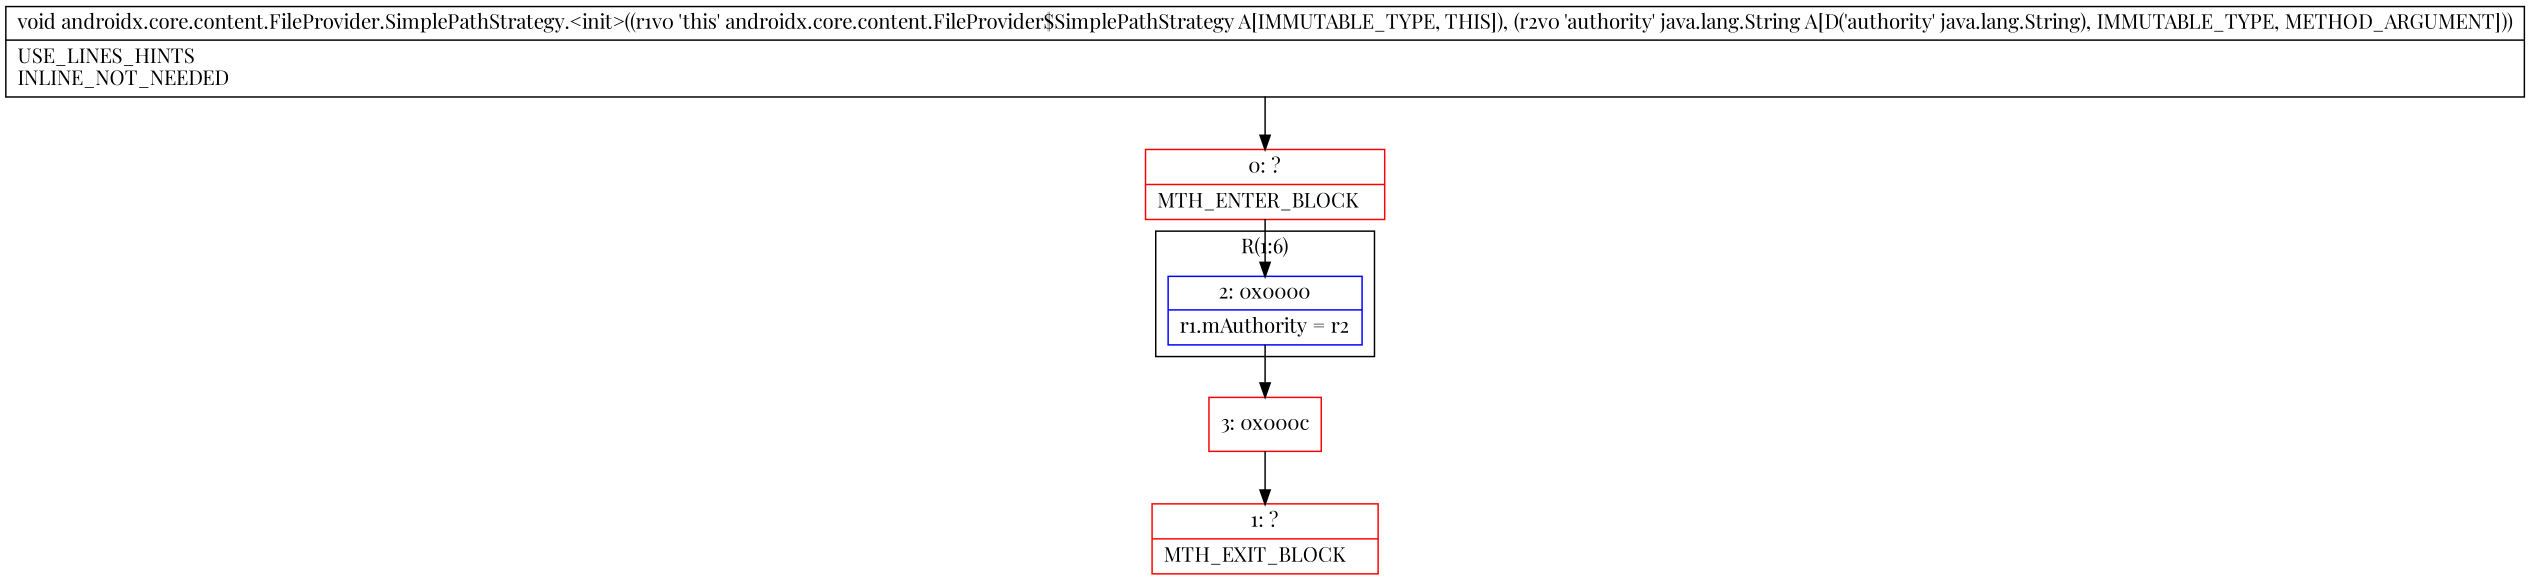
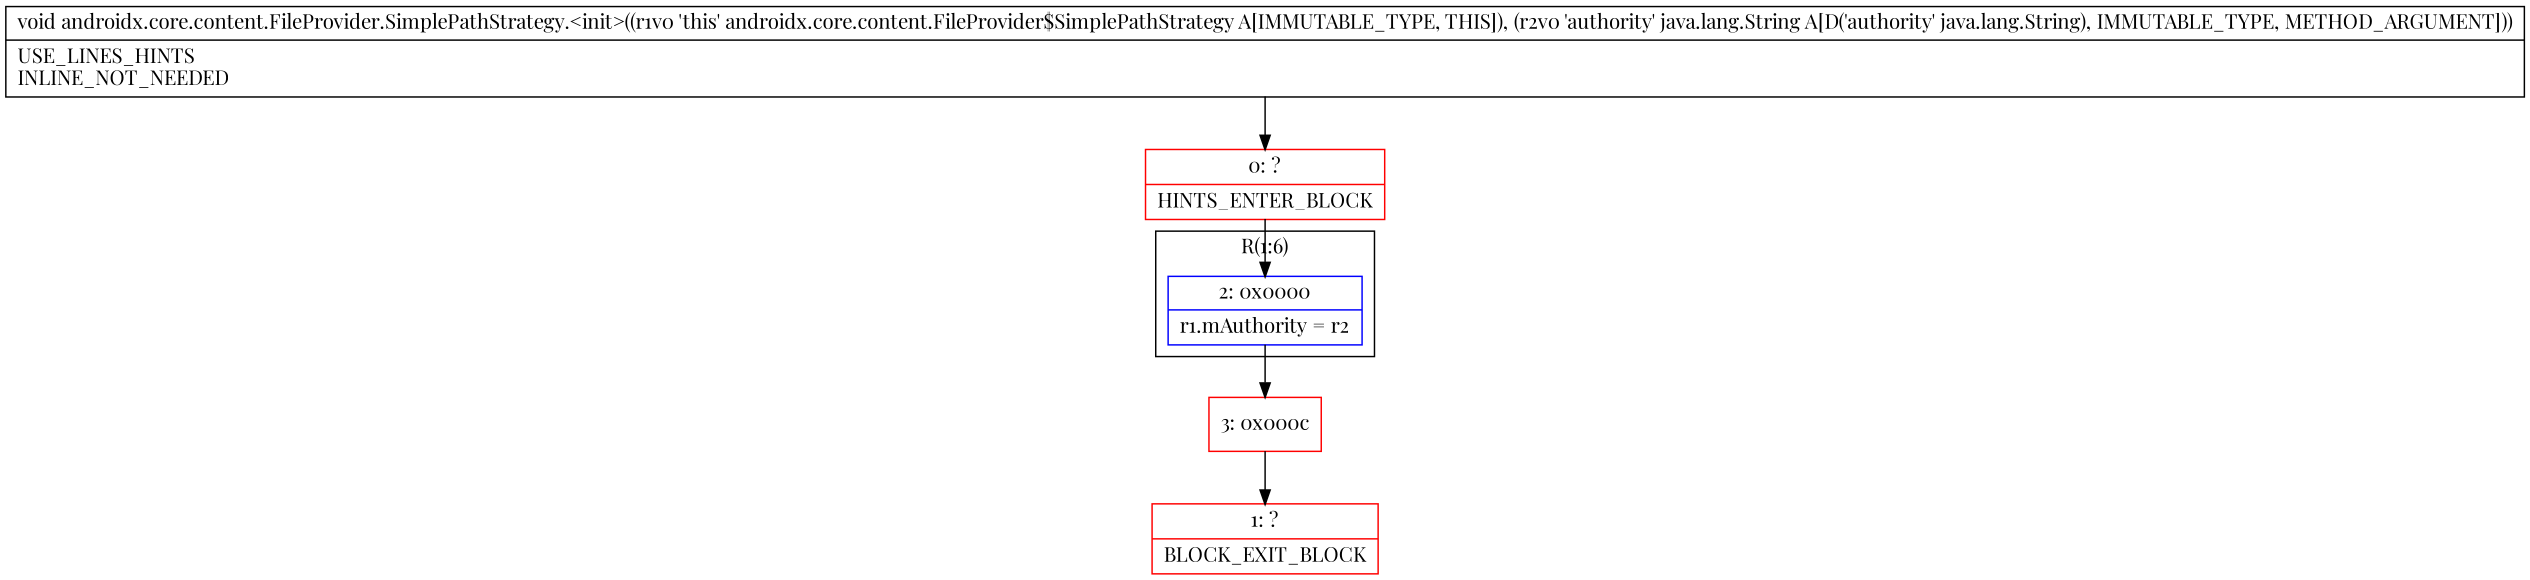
node "0: ?": text "MTH_ENTER_BLOCK" -> "HINTS_ENTER_BLOCK"
node "1: ?": text "MTH_EXIT_BLOCK" -> "BLOCK_EXIT_BLOCK"
